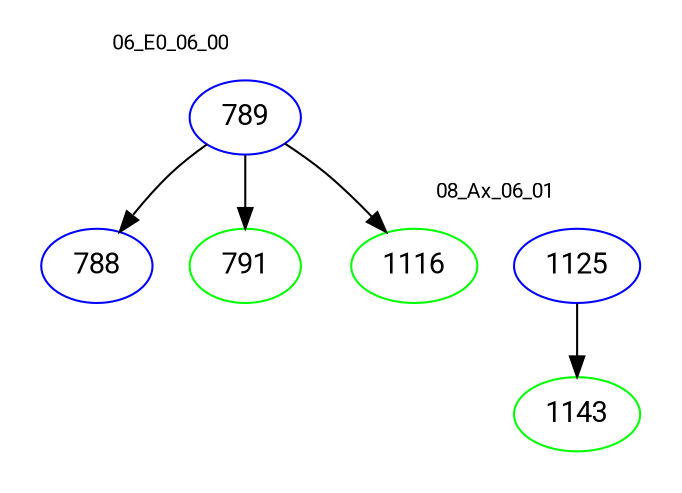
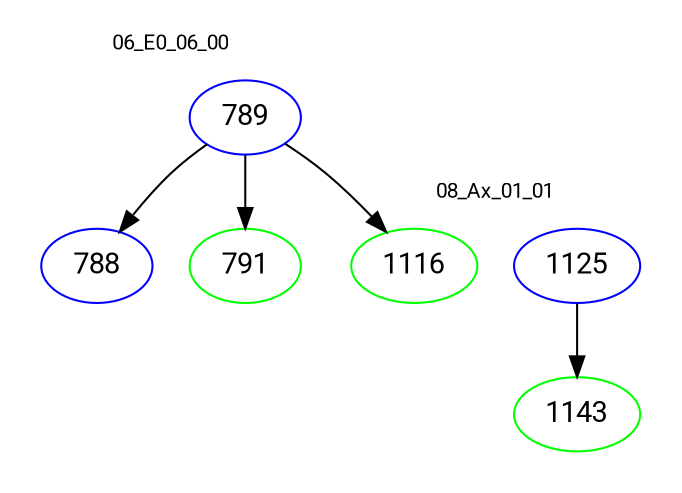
cluster "08_Ax_06_01": label "08_Ax_06_01" -> "08_Ax_01_01"
